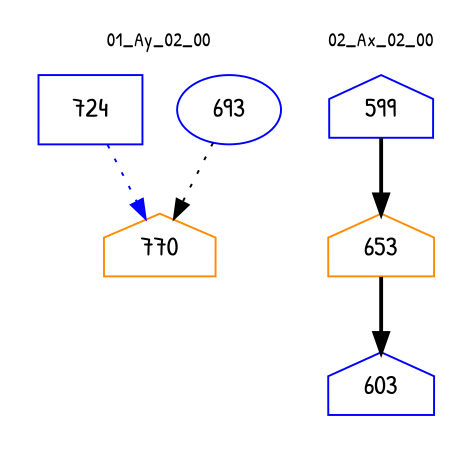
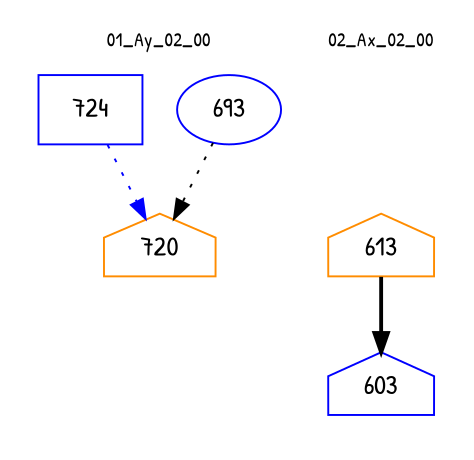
node "599": removed
node "770": label "770" -> "720"
node "653": label "653" -> "613"
